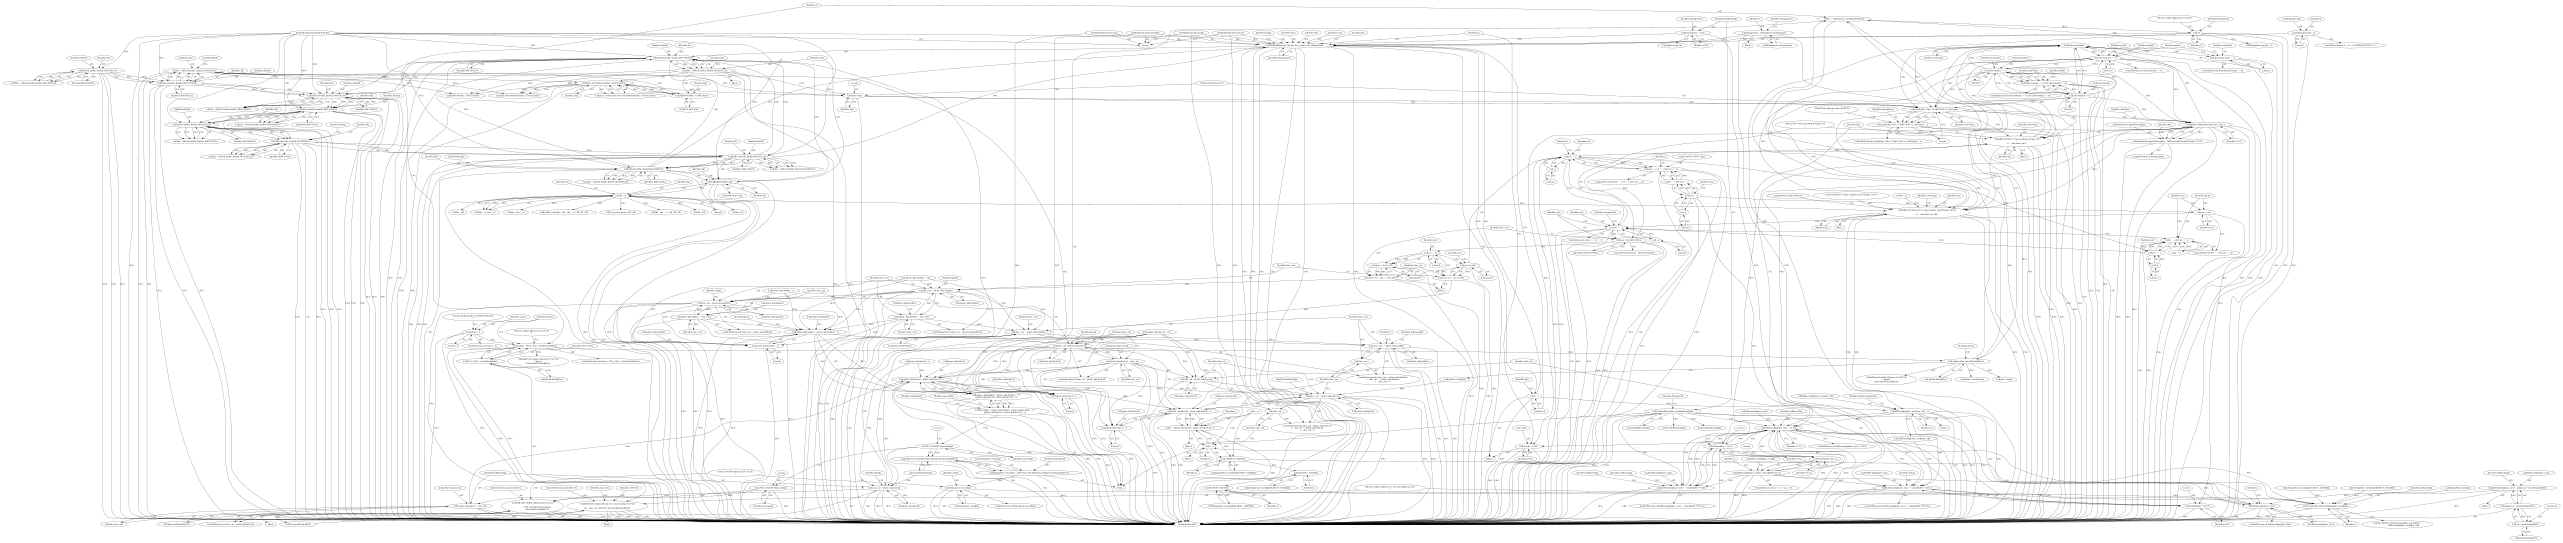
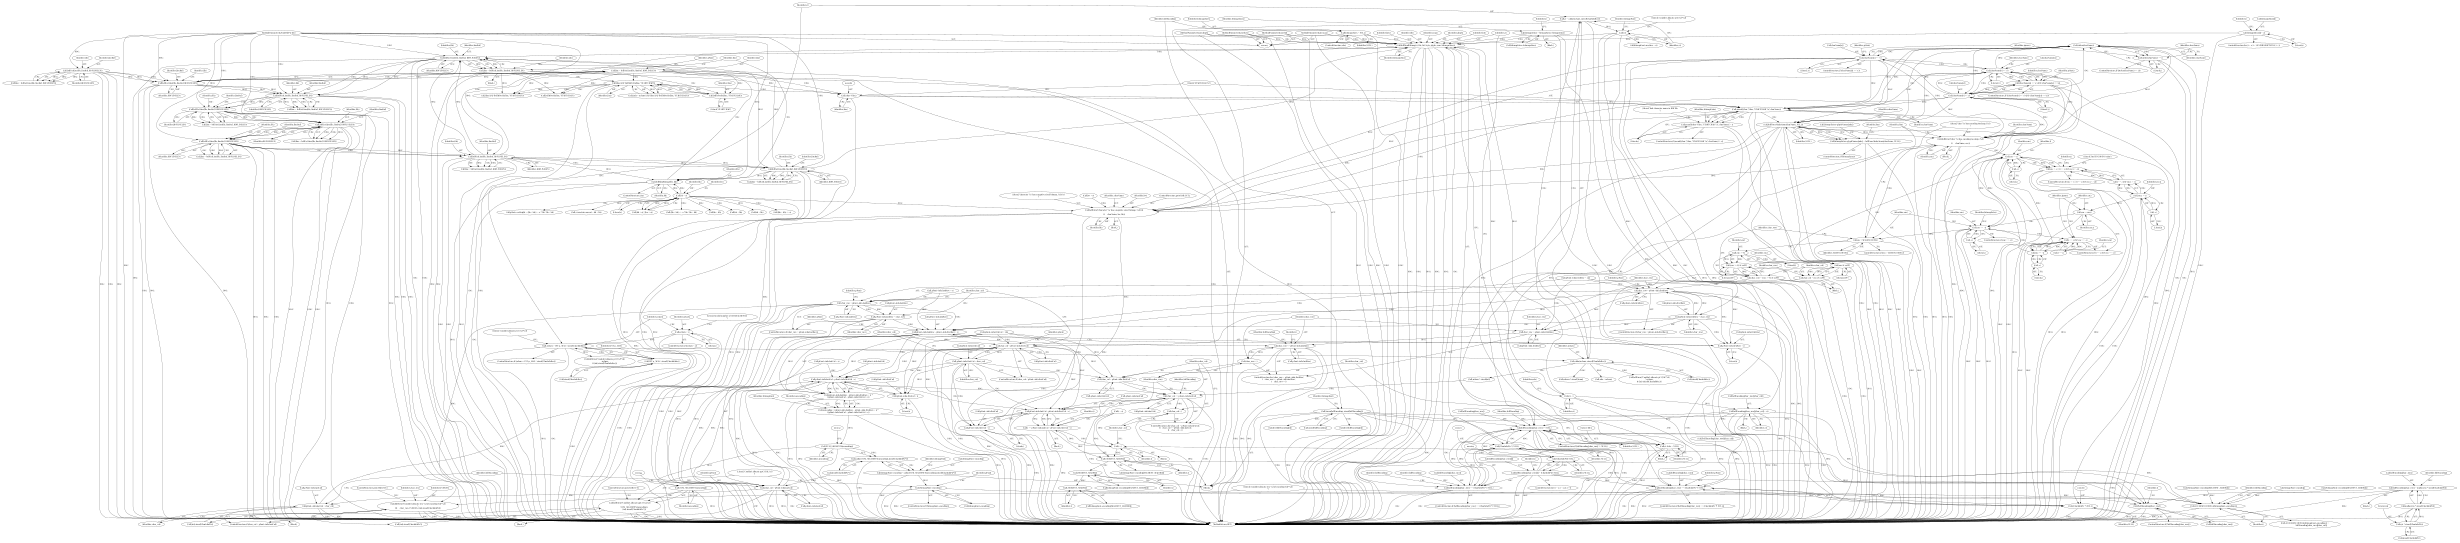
node "(Identifier,numEncodedGlyphs)": removed
edge "(Call,char_col = pFont->info.firstCol)" -> "(MethodReturn,RET)": removed, label "DDG:"
